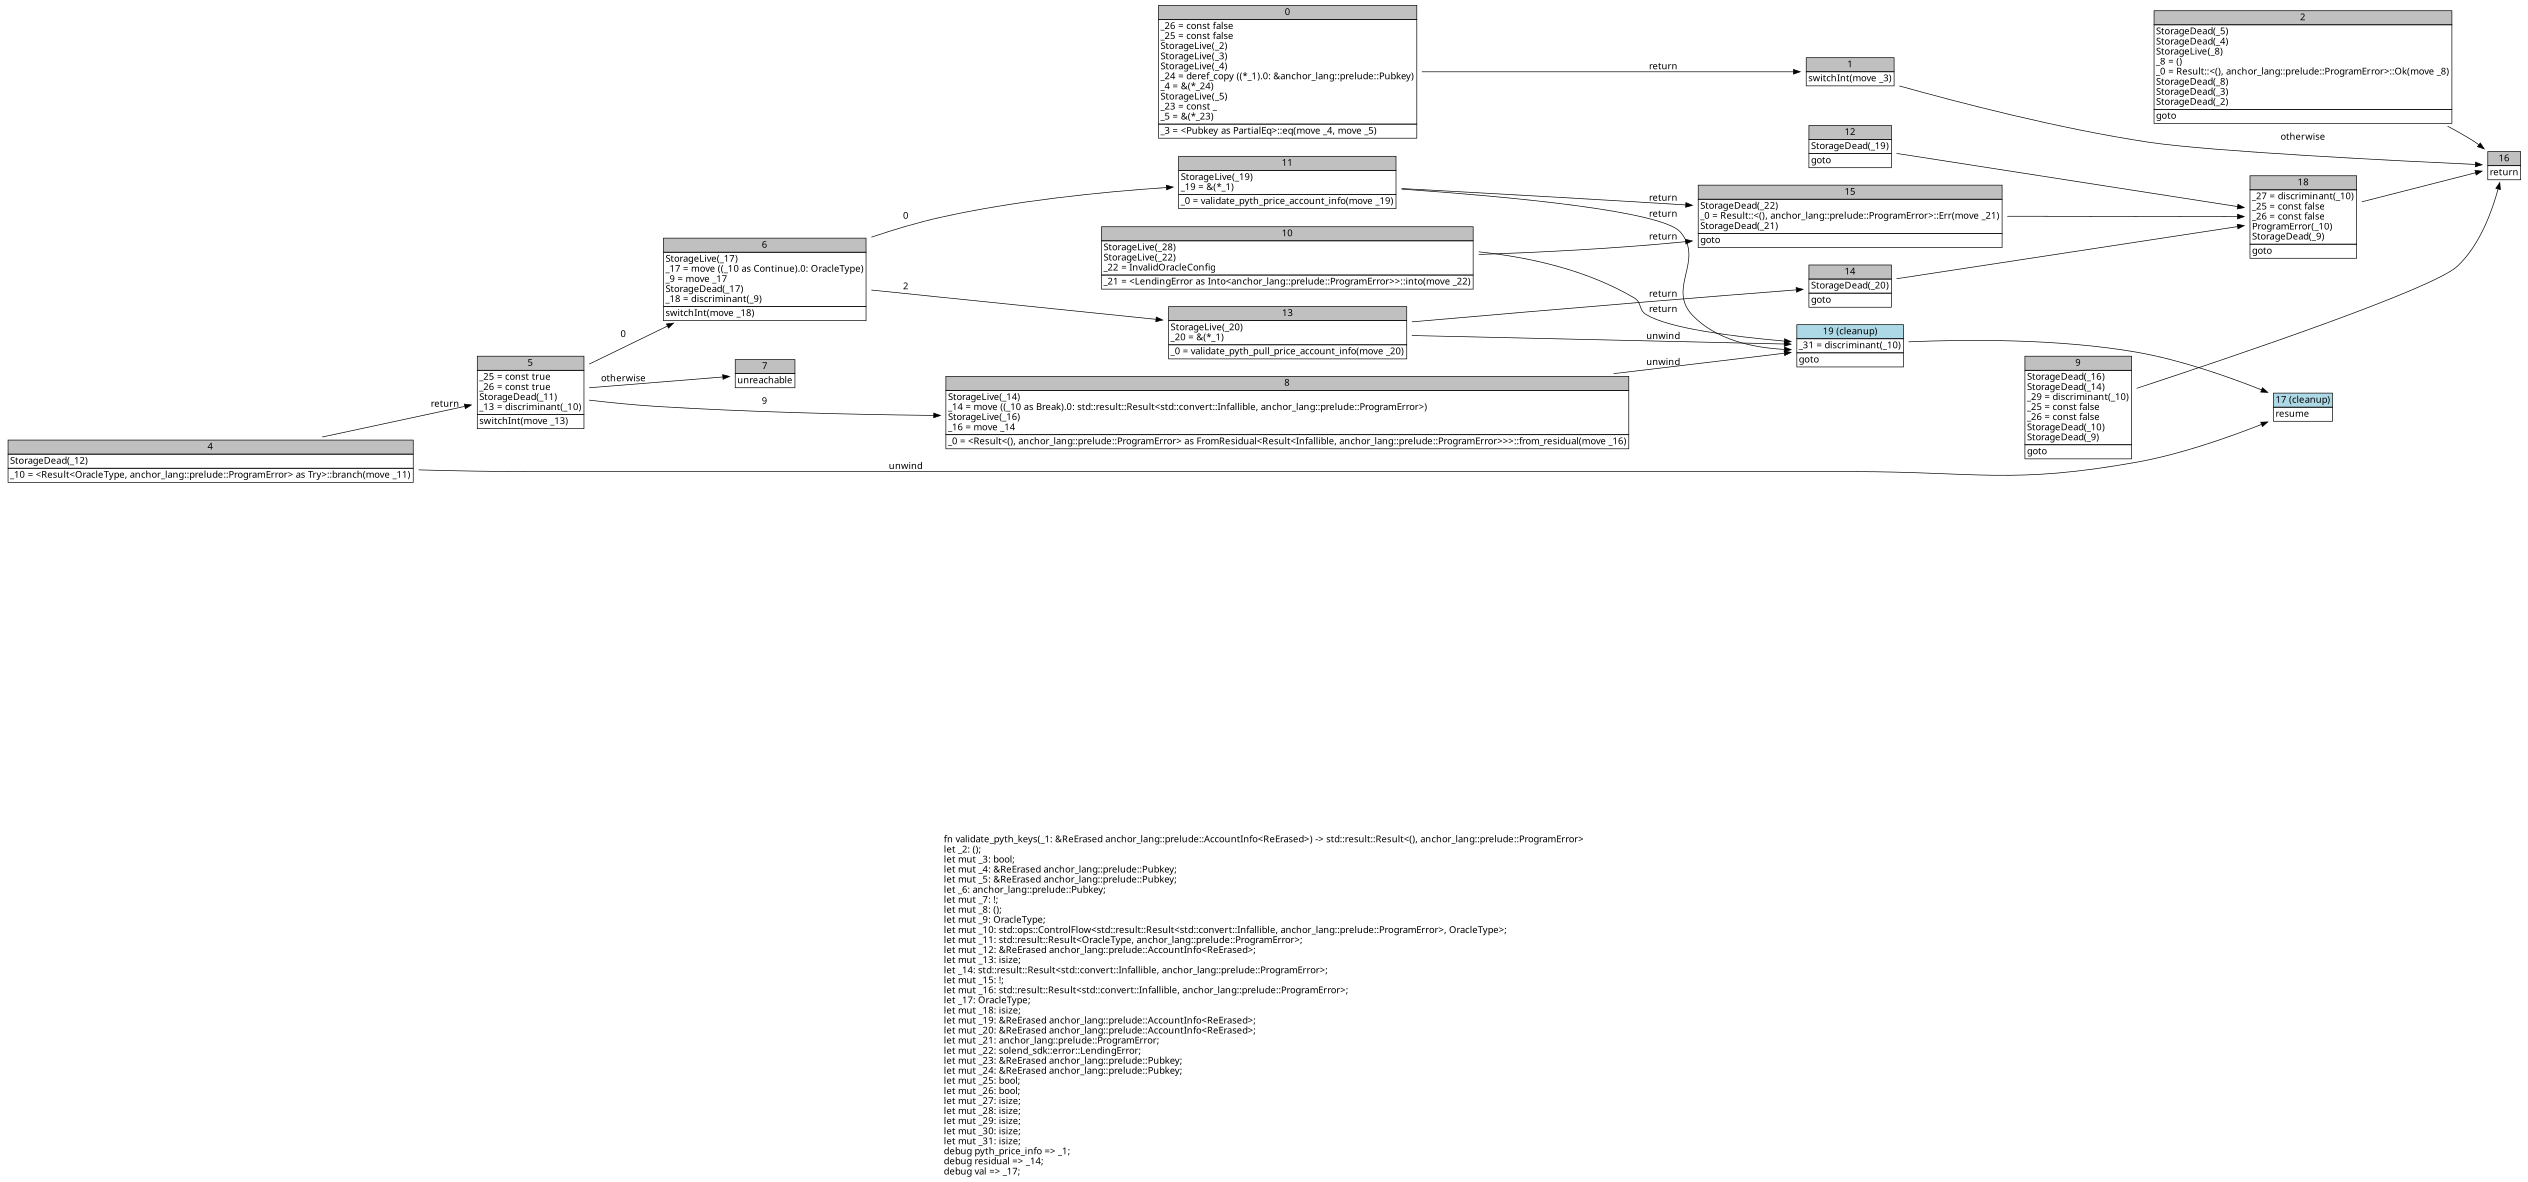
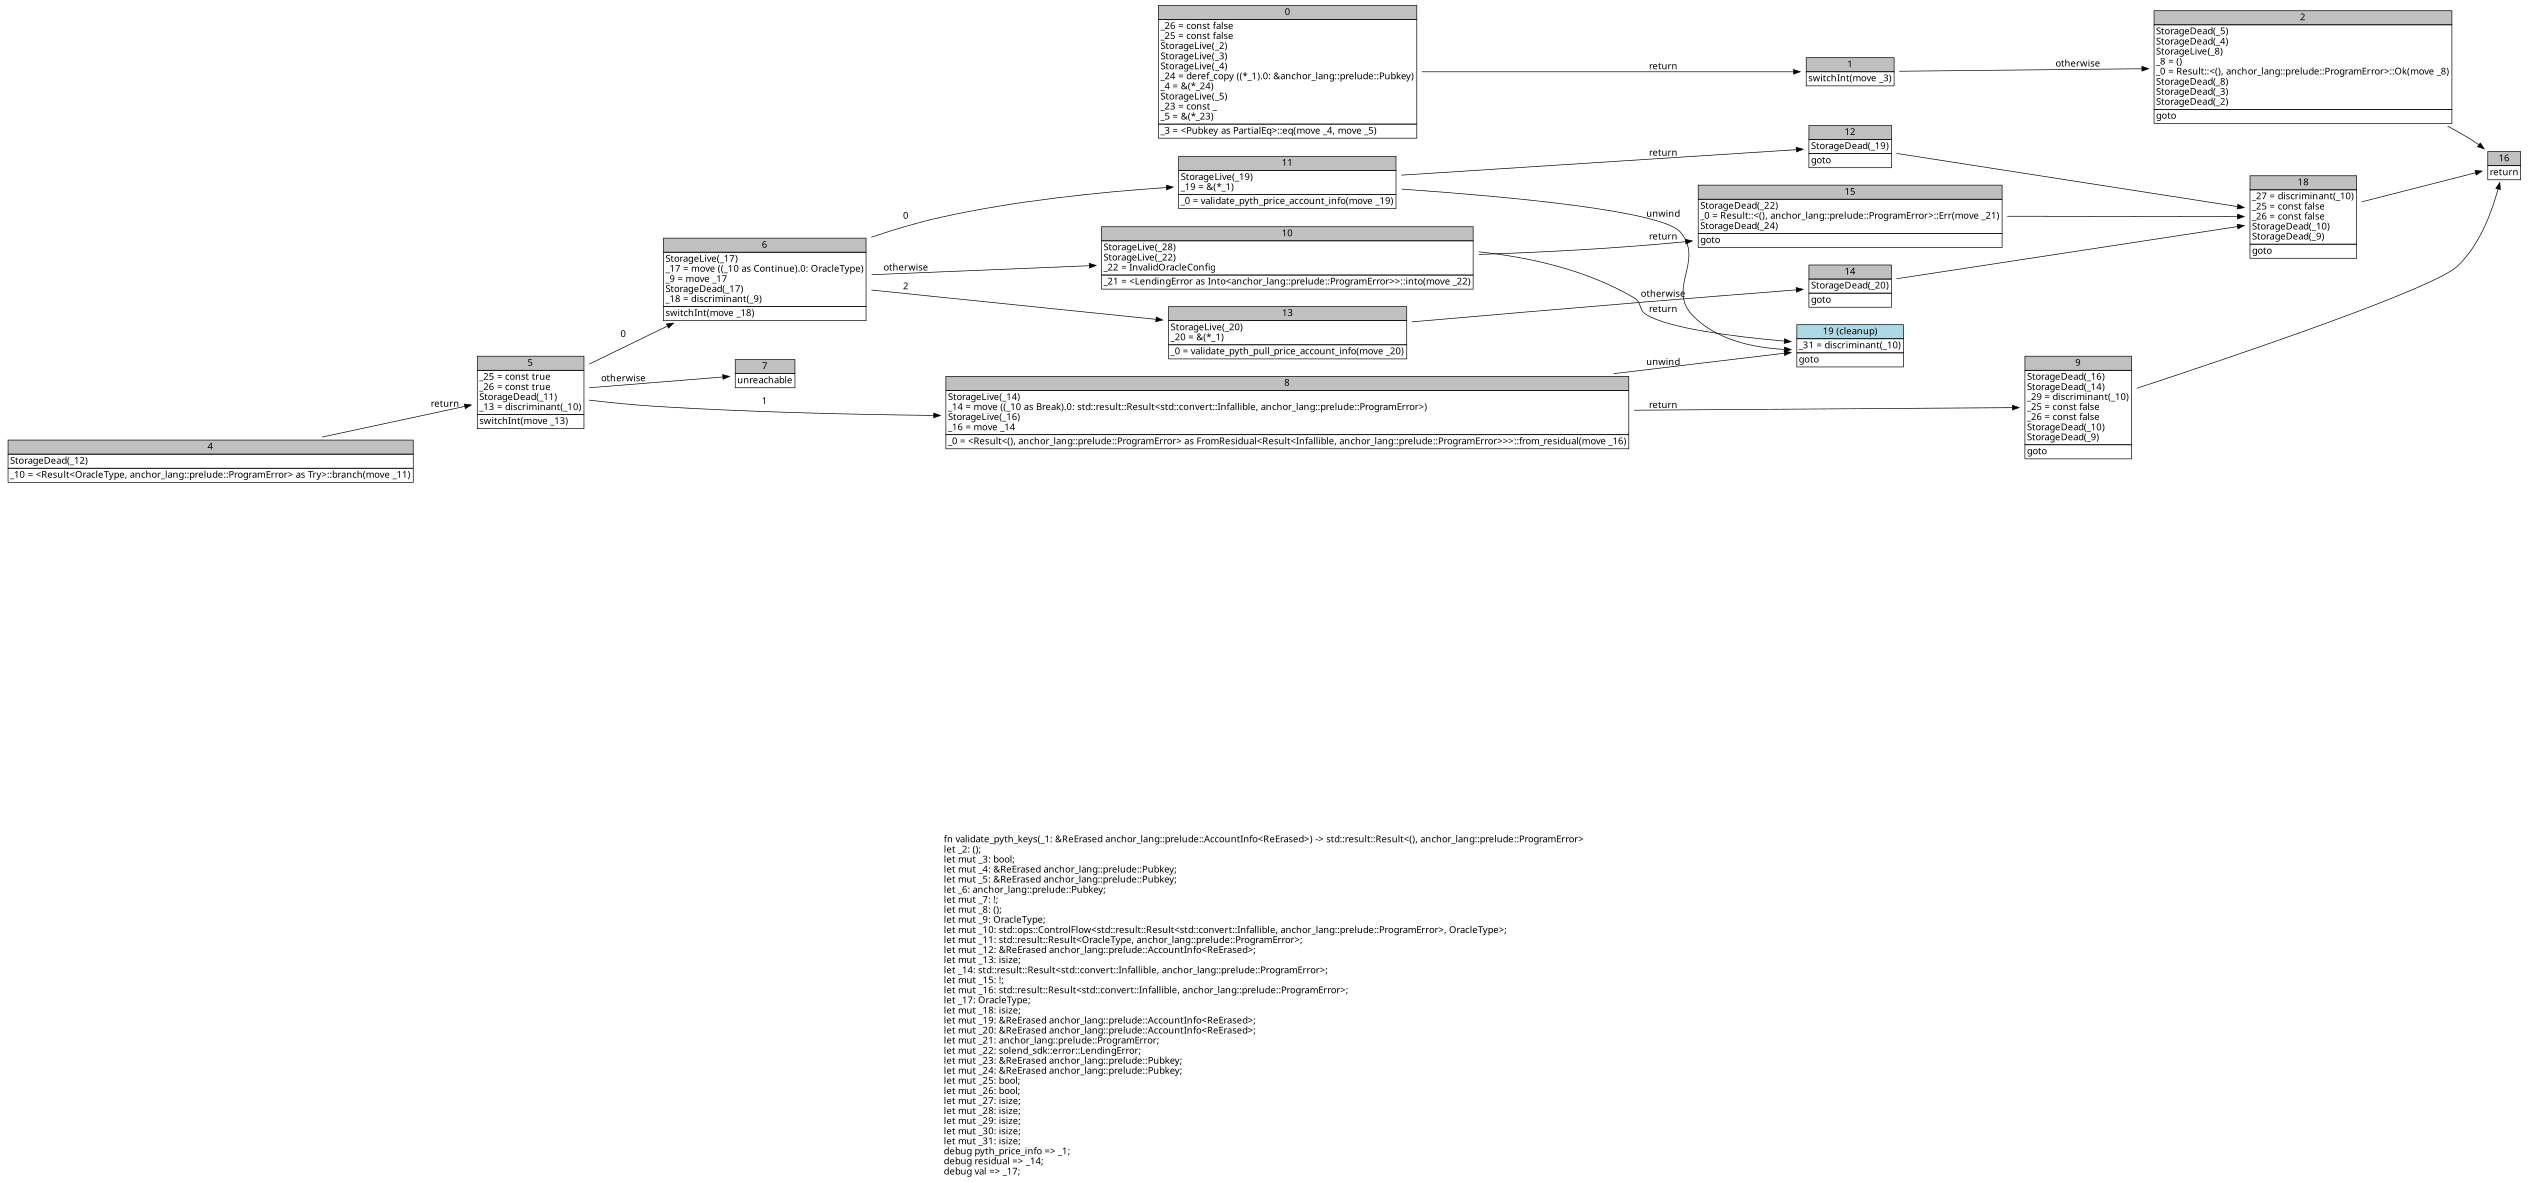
edge "1" -> "16": now "1" -> "2"
edge "11" -> "15": now "11" -> "12"
edge "11" -> "19 (cleanup)": label "return" -> "unwind"
node "15": text "StorageDead(_21)" -> "StorageDead(_24)"
node "18": text "ProgramError(_10)" -> "StorageDead(_10)"
edge "6" -> "10": added, label "otherwise"
edge "13" -> "14": label "return" -> "otherwise"
edge "13" -> "19 (cleanup)": removed, label "unwind"
edge "5" -> "8": label "9" -> "1"
node "17 (cleanup)": removed
edge "8" -> "9": added, label "return"
